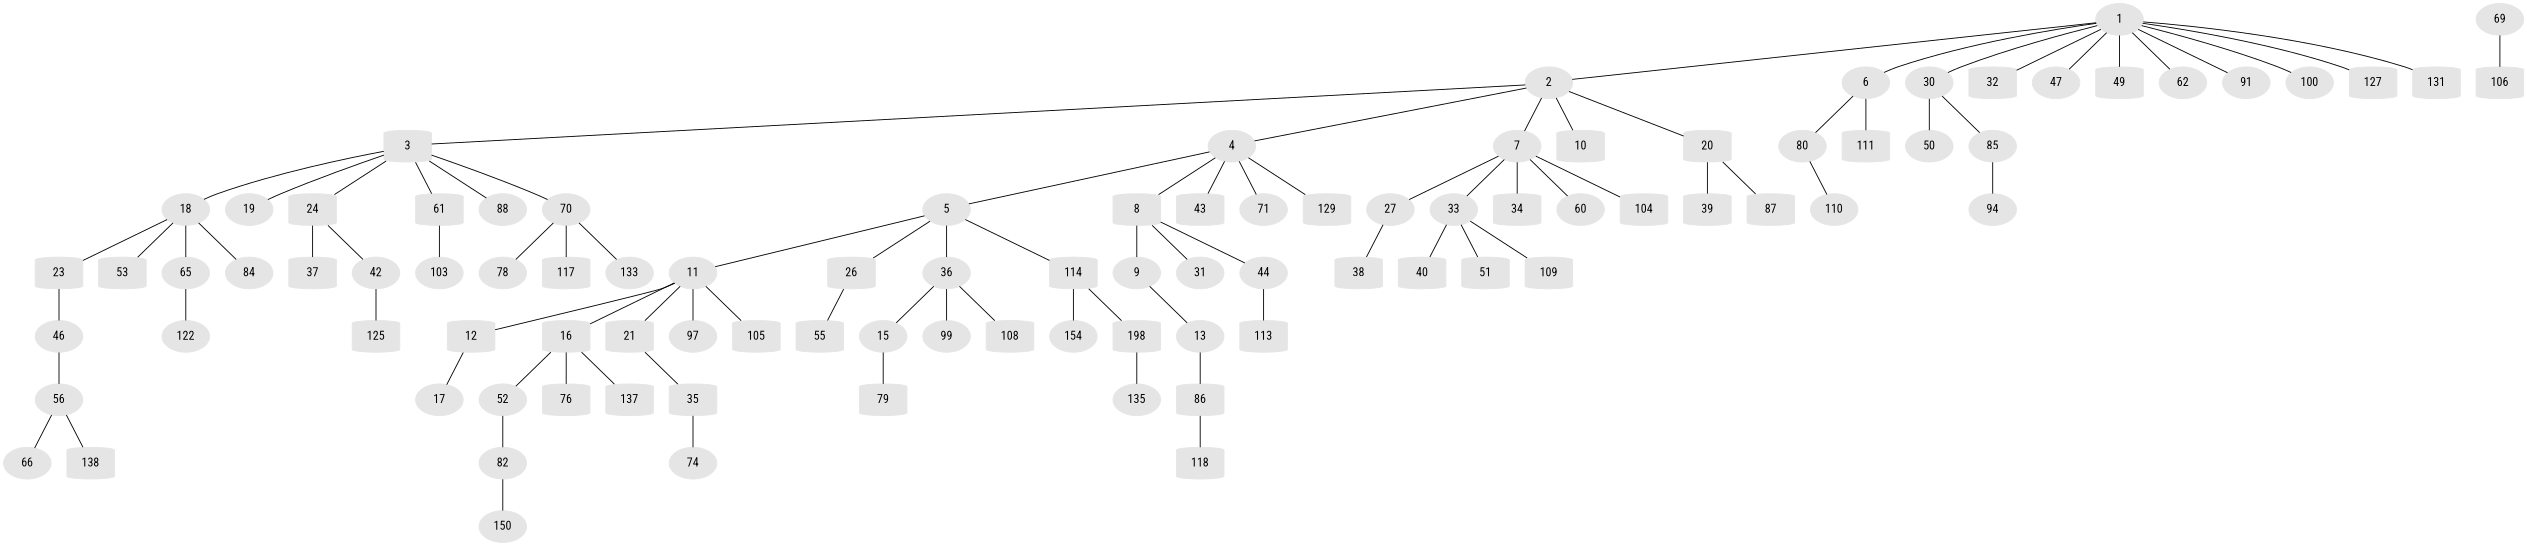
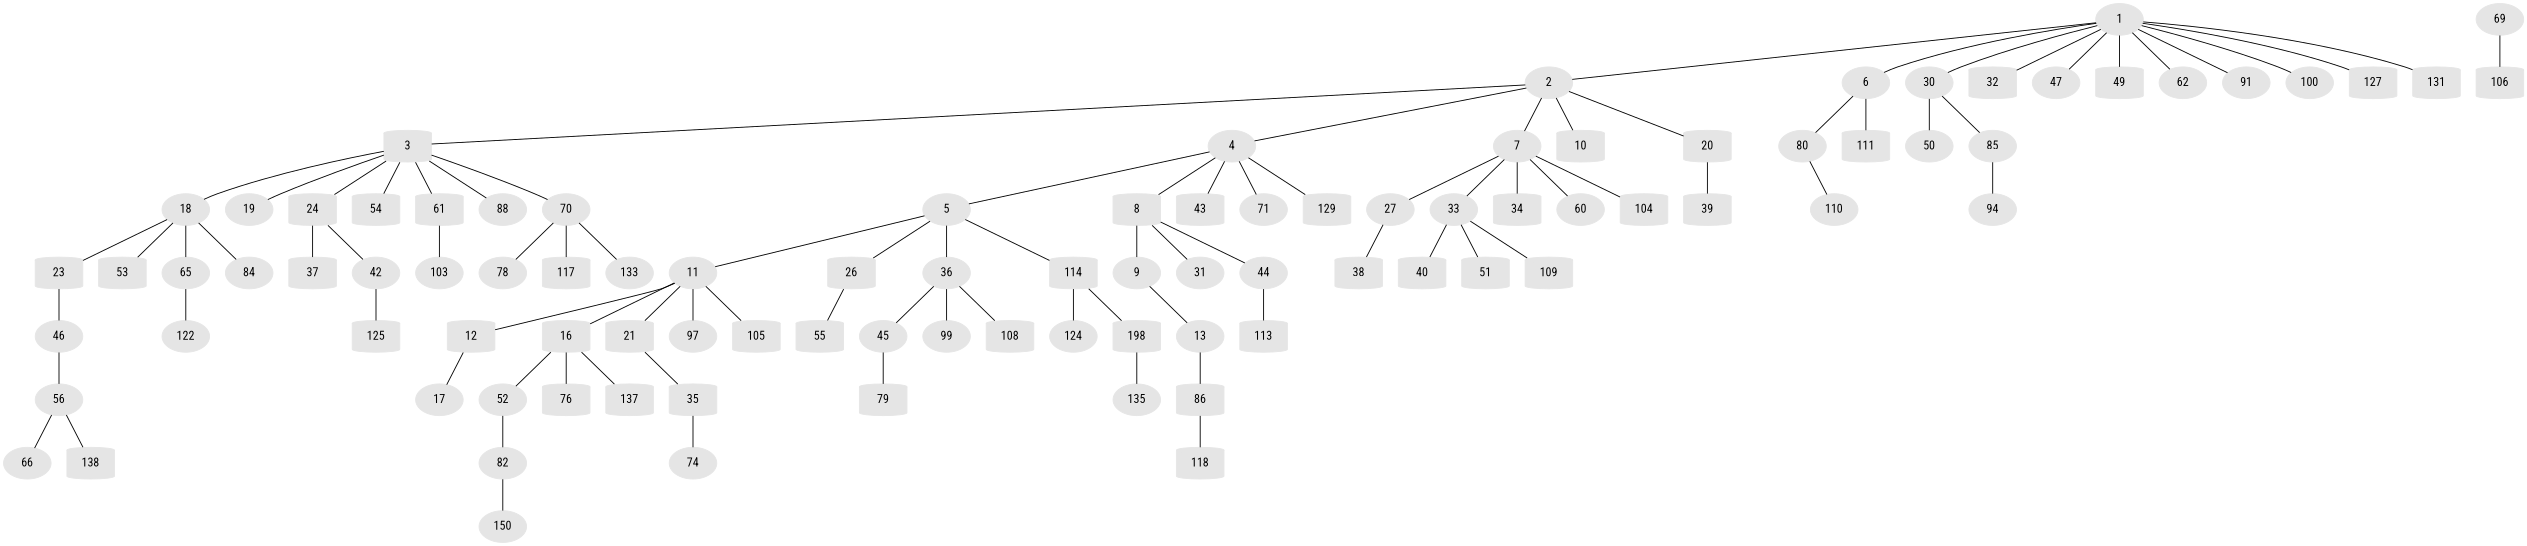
node "54": added
node "87": removed
node "15": label "15" -> "45"
node "154": label "154" -> "124"
